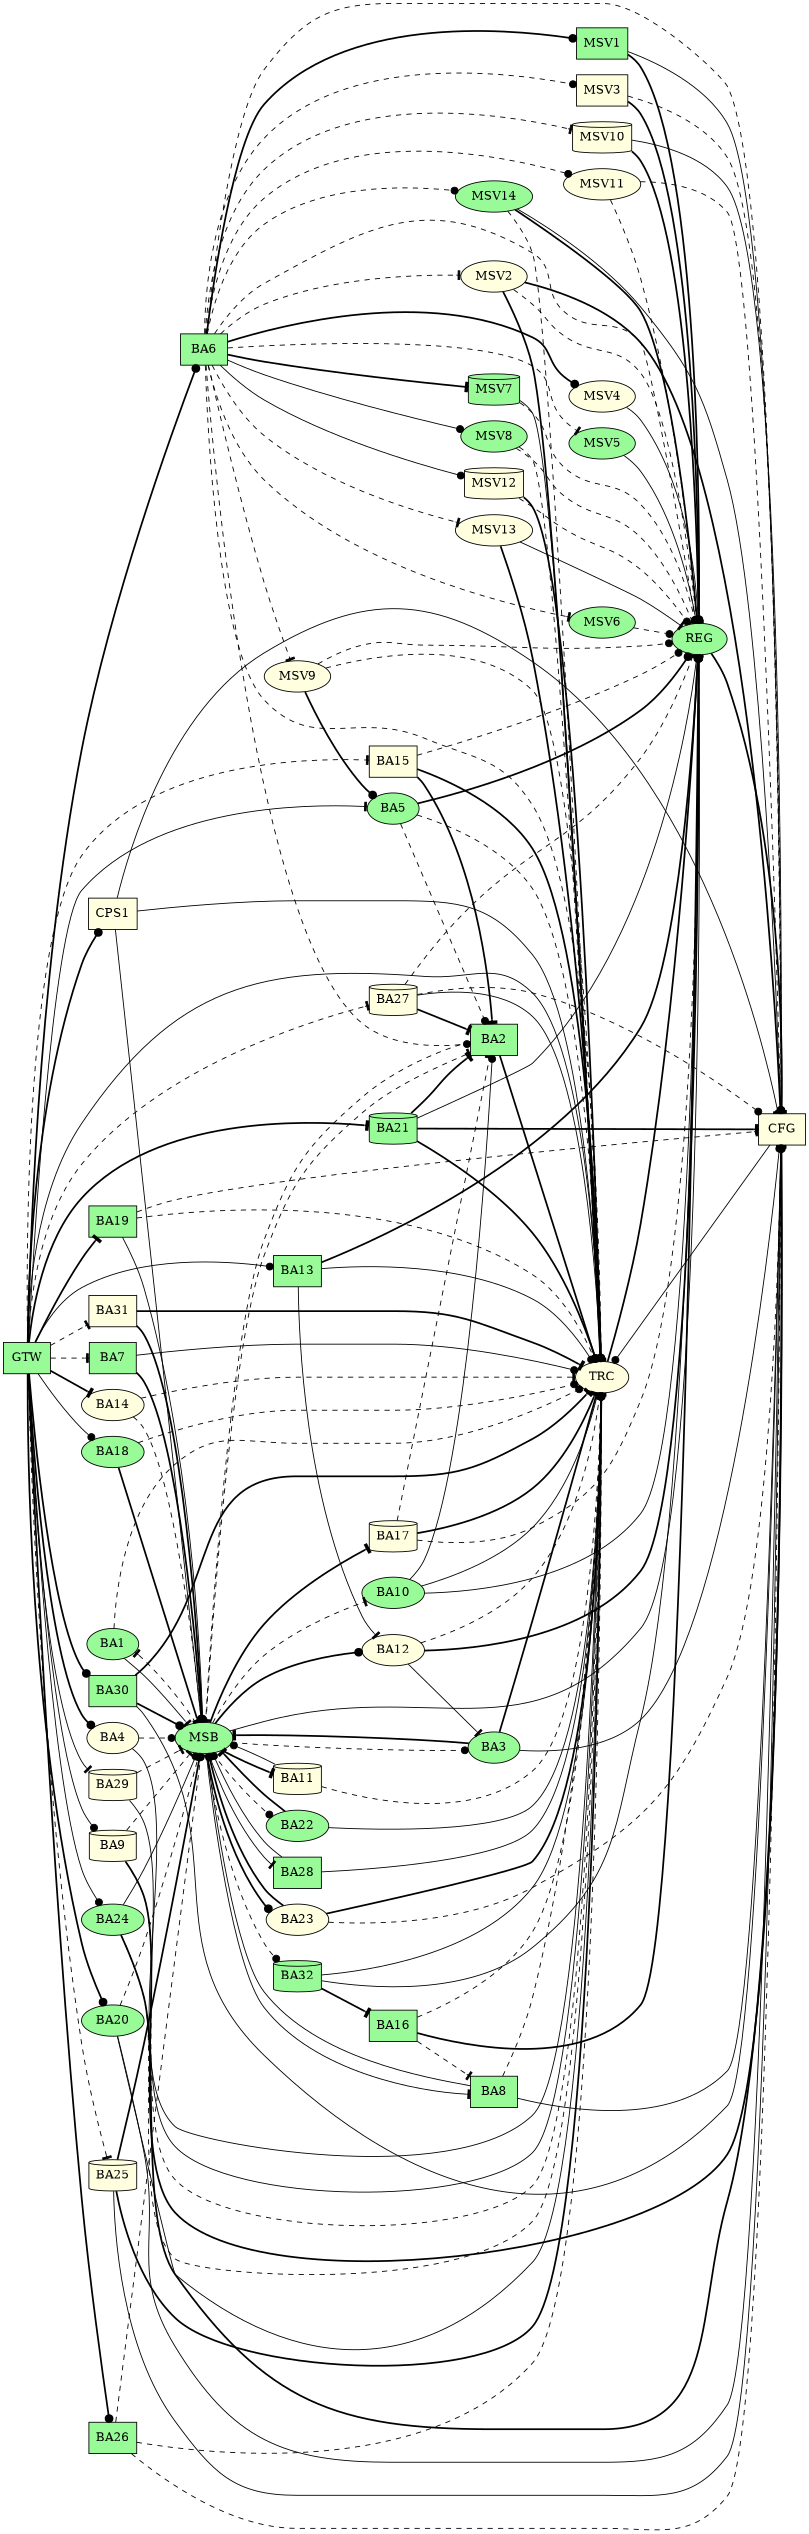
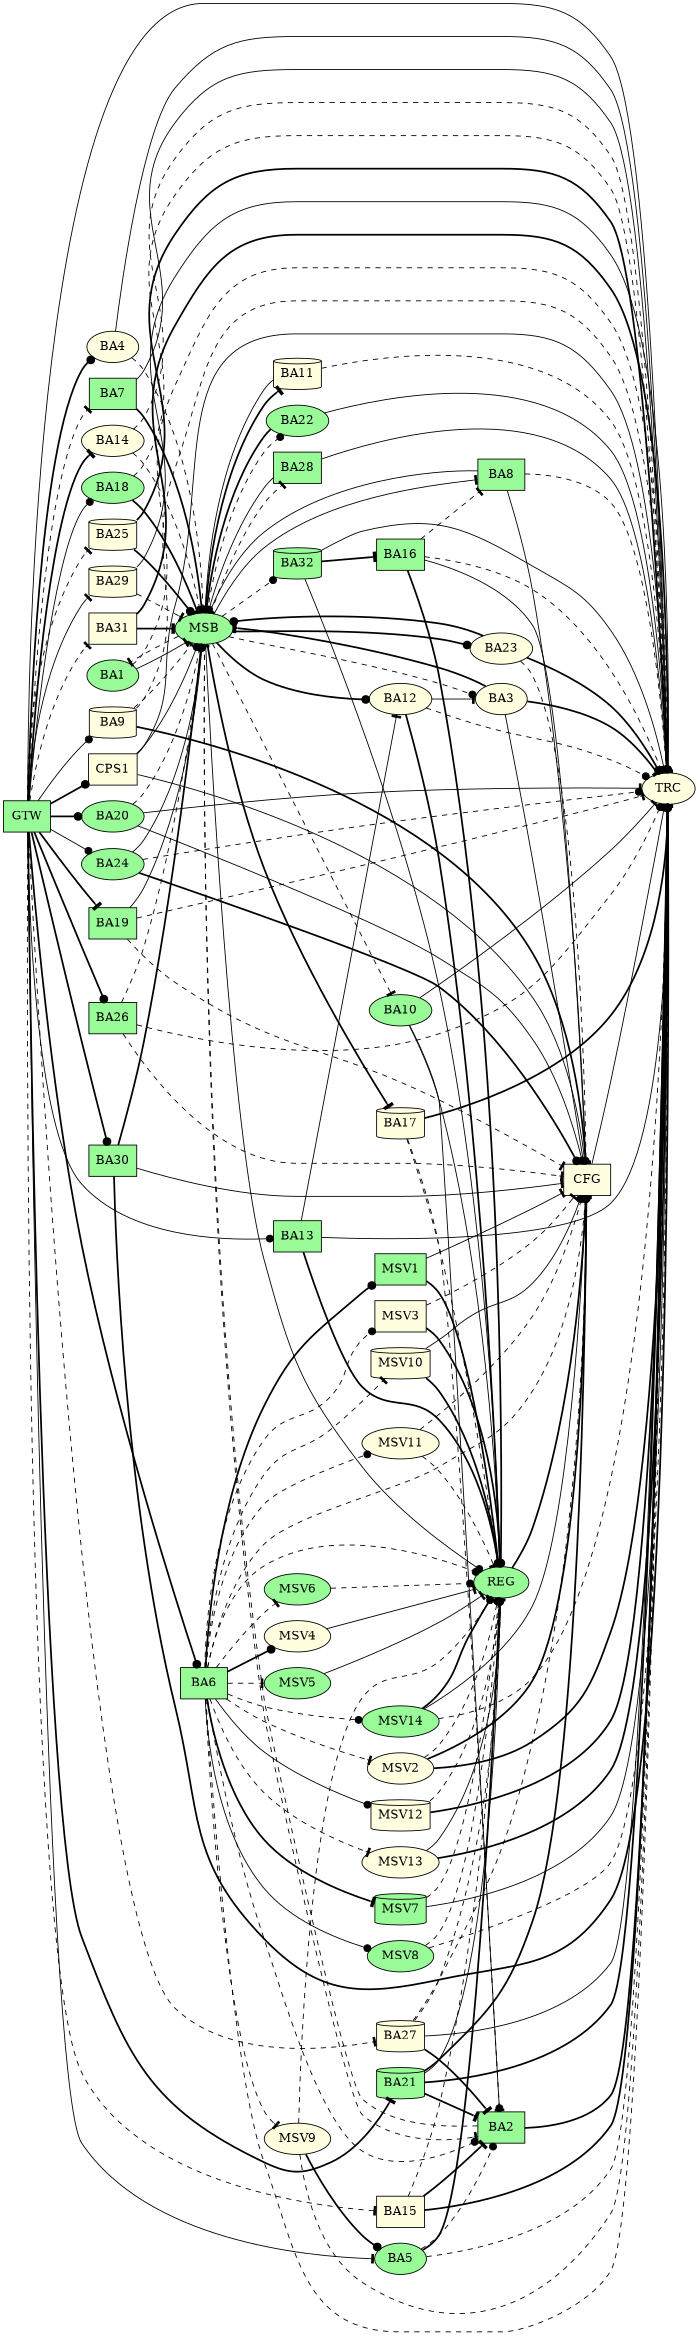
edge "MSV1" -> "REG": arrowhead dot -> tee
edge "TRC" -> "REG": removed
node "BA3": fillcolor palegreen -> lightyellow
edge "MSB" -> "BA28": style solid -> dashed
edge "BA25" -> "CFG": now "BA16" -> "CFG"
